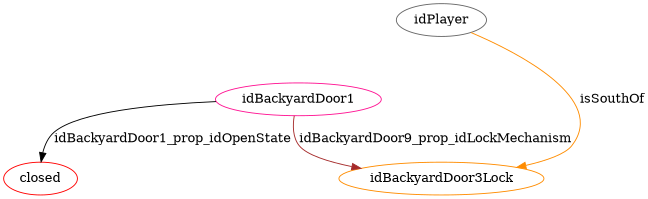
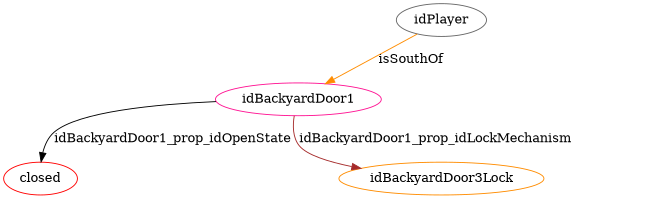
edge "idPlayer" -> "idBackyardDoor3Lock": now "idPlayer" -> "idBackyardDoor1"
edge "idBackyardDoor1" -> "idBackyardDoor3Lock": label "idBackyardDoor9_prop_idLockMechanism" -> "idBackyardDoor1_prop_idLockMechanism"
